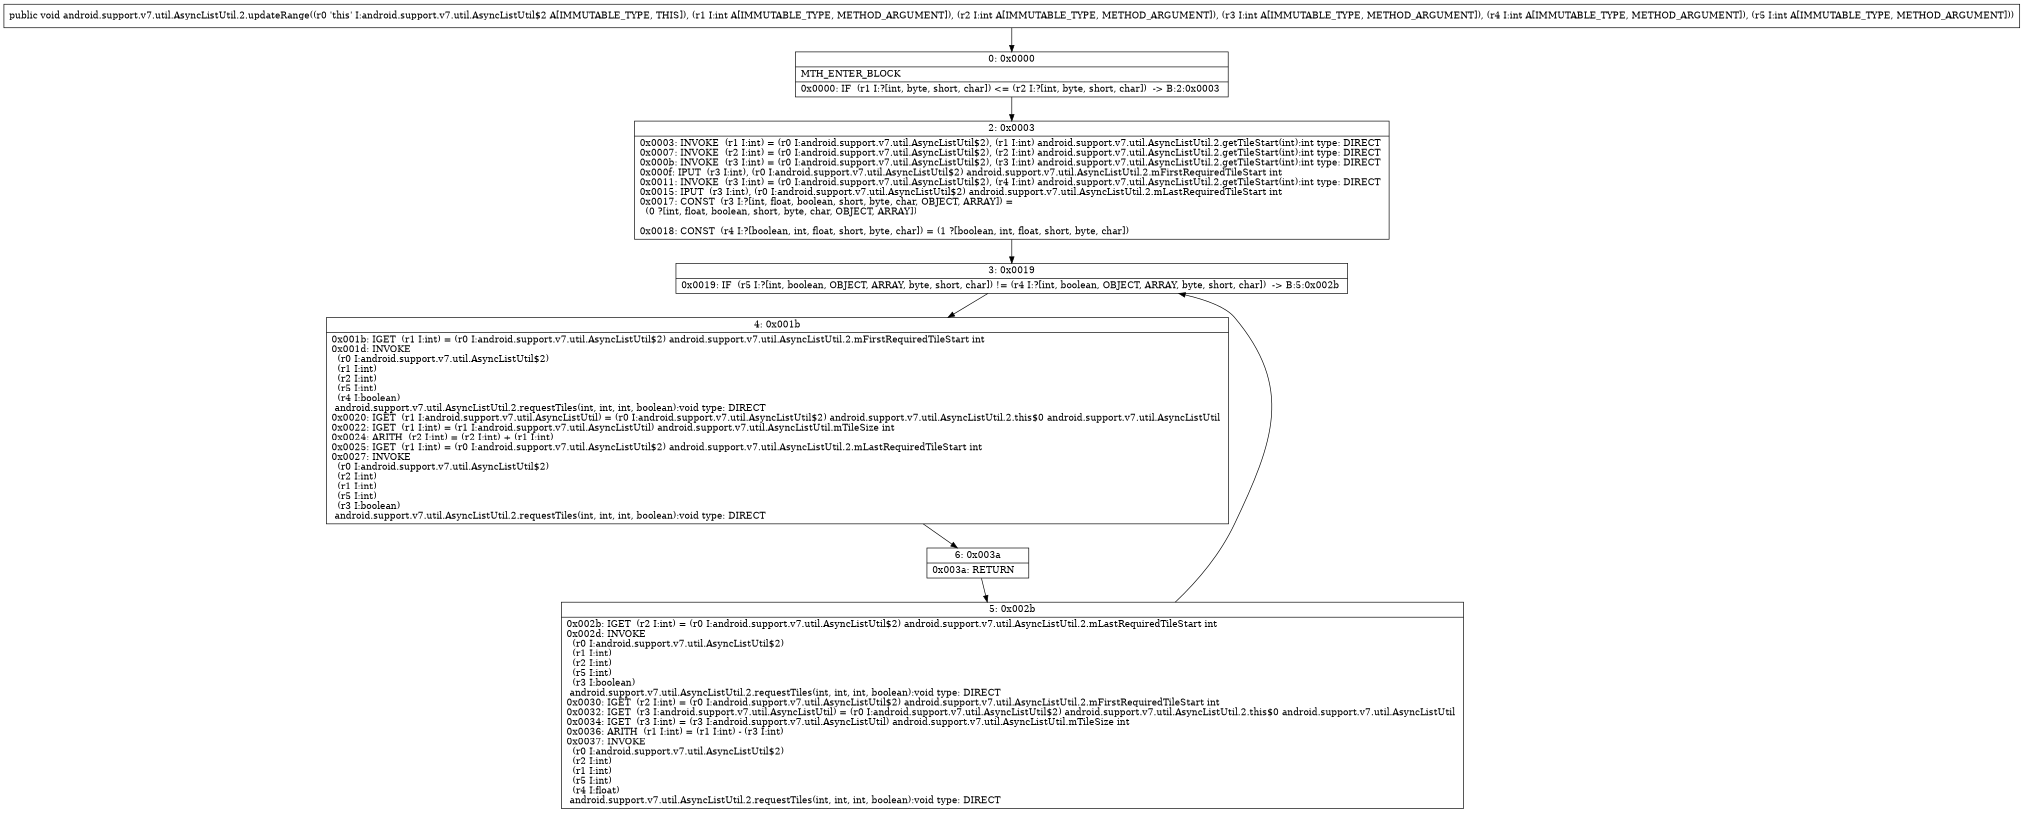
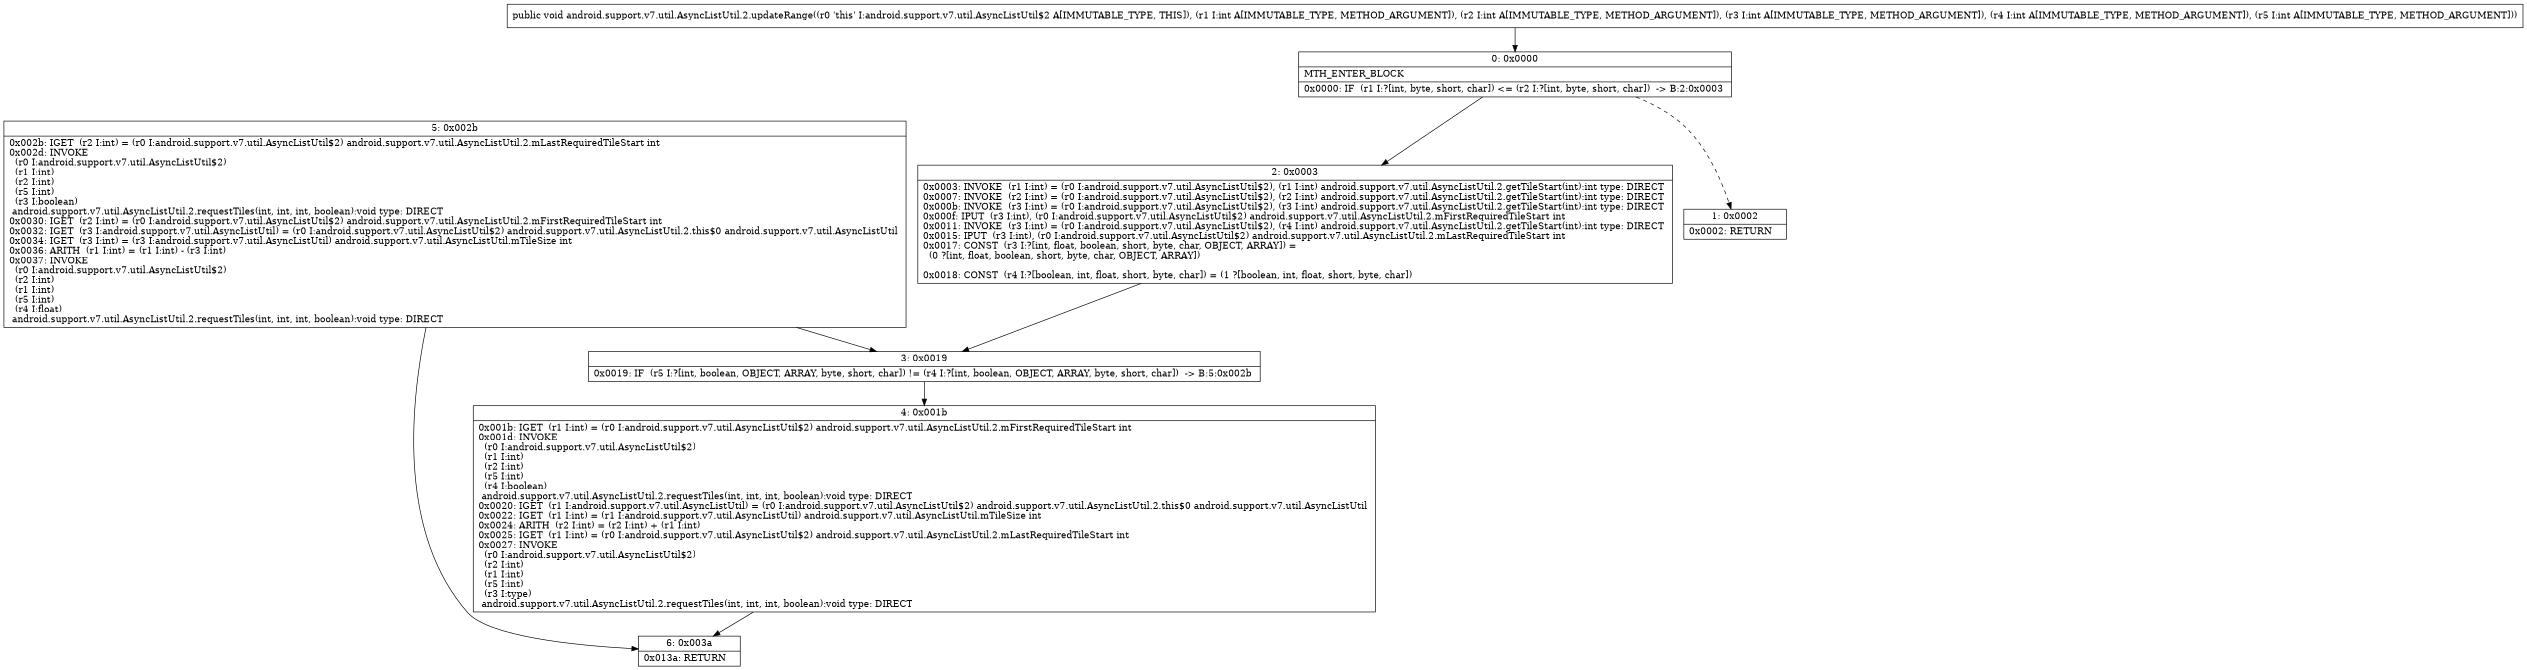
node "1: 0x0002": added
node "4: 0x001b": text "(r3 I:boolean)" -> "(r3 I:type)"
node "6: 0x003a": text "0x003a: RETURN" -> "0x013a: RETURN"
edge "6: 0x003a" -> "5: 0x002b": reversed
